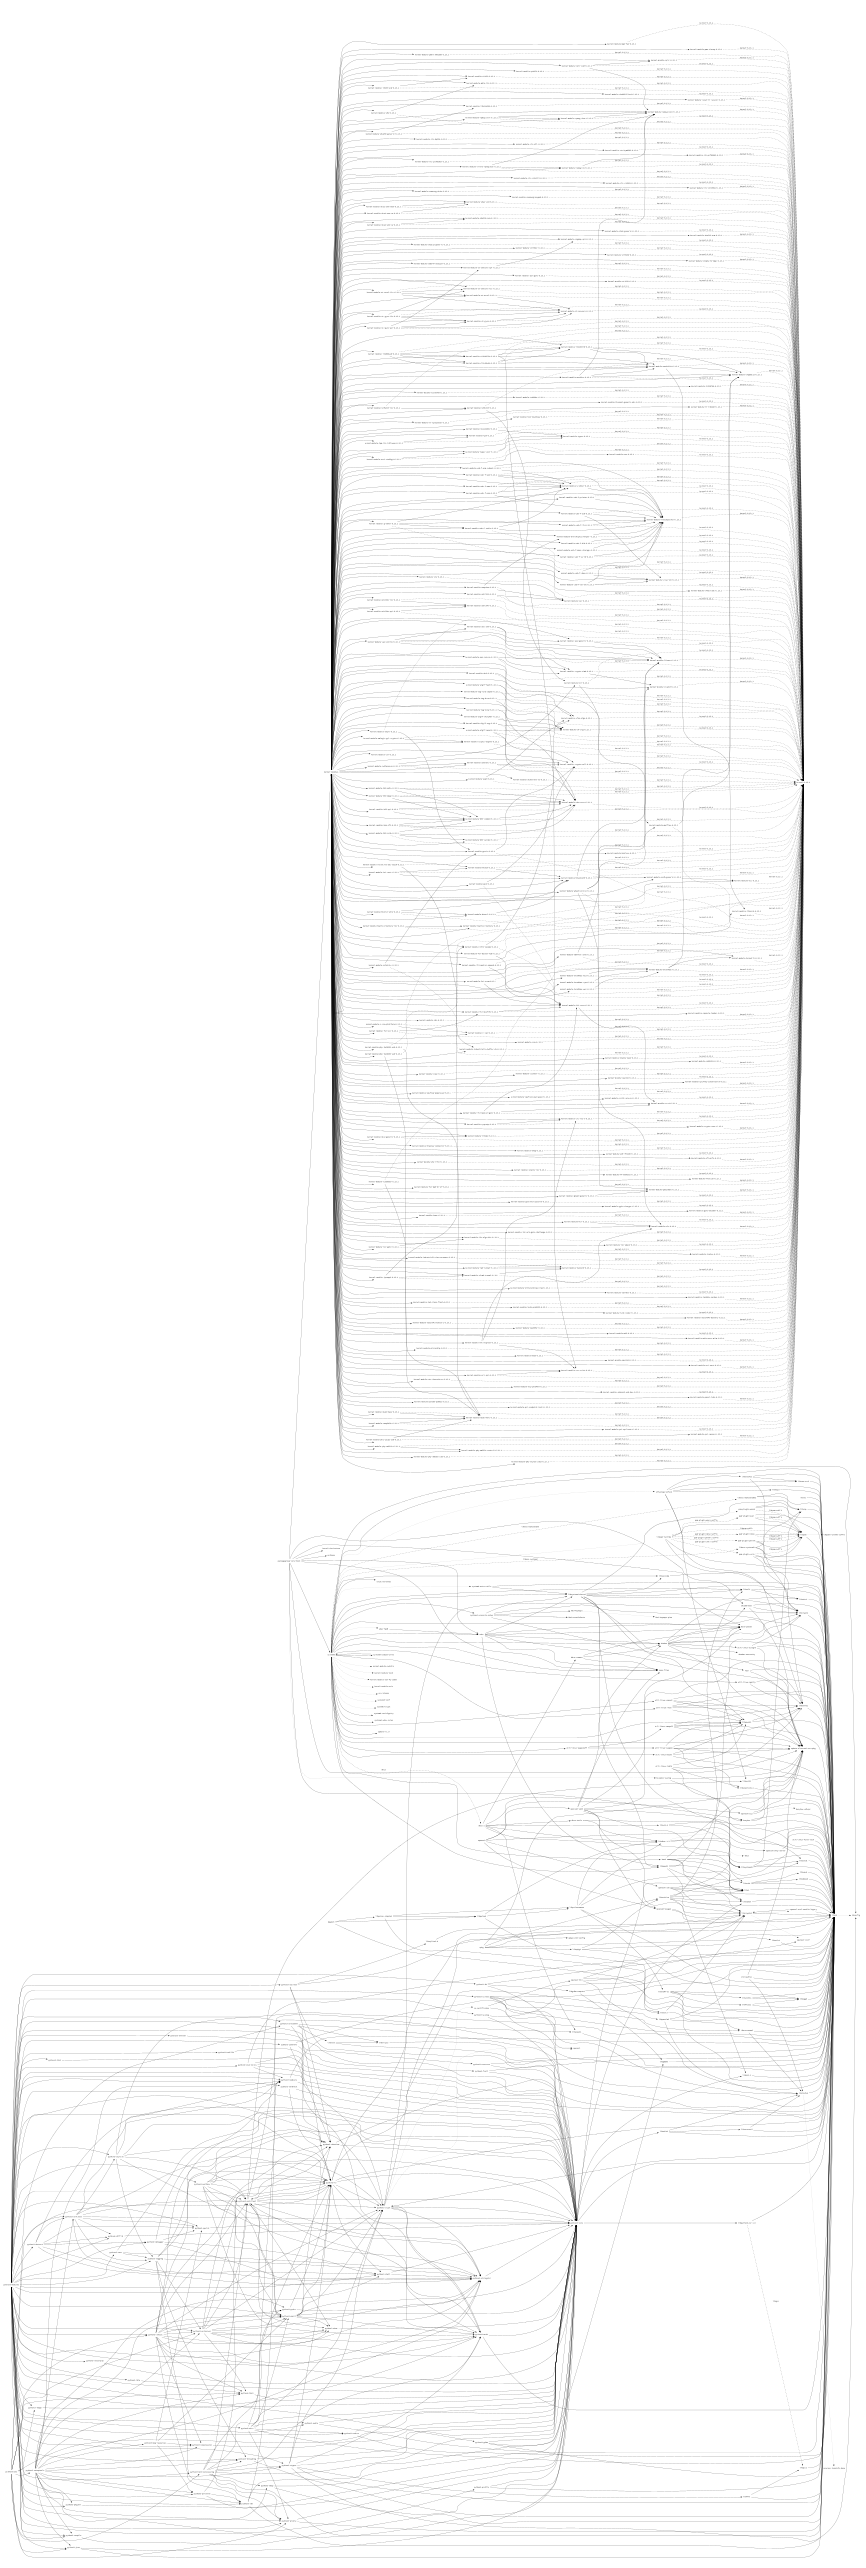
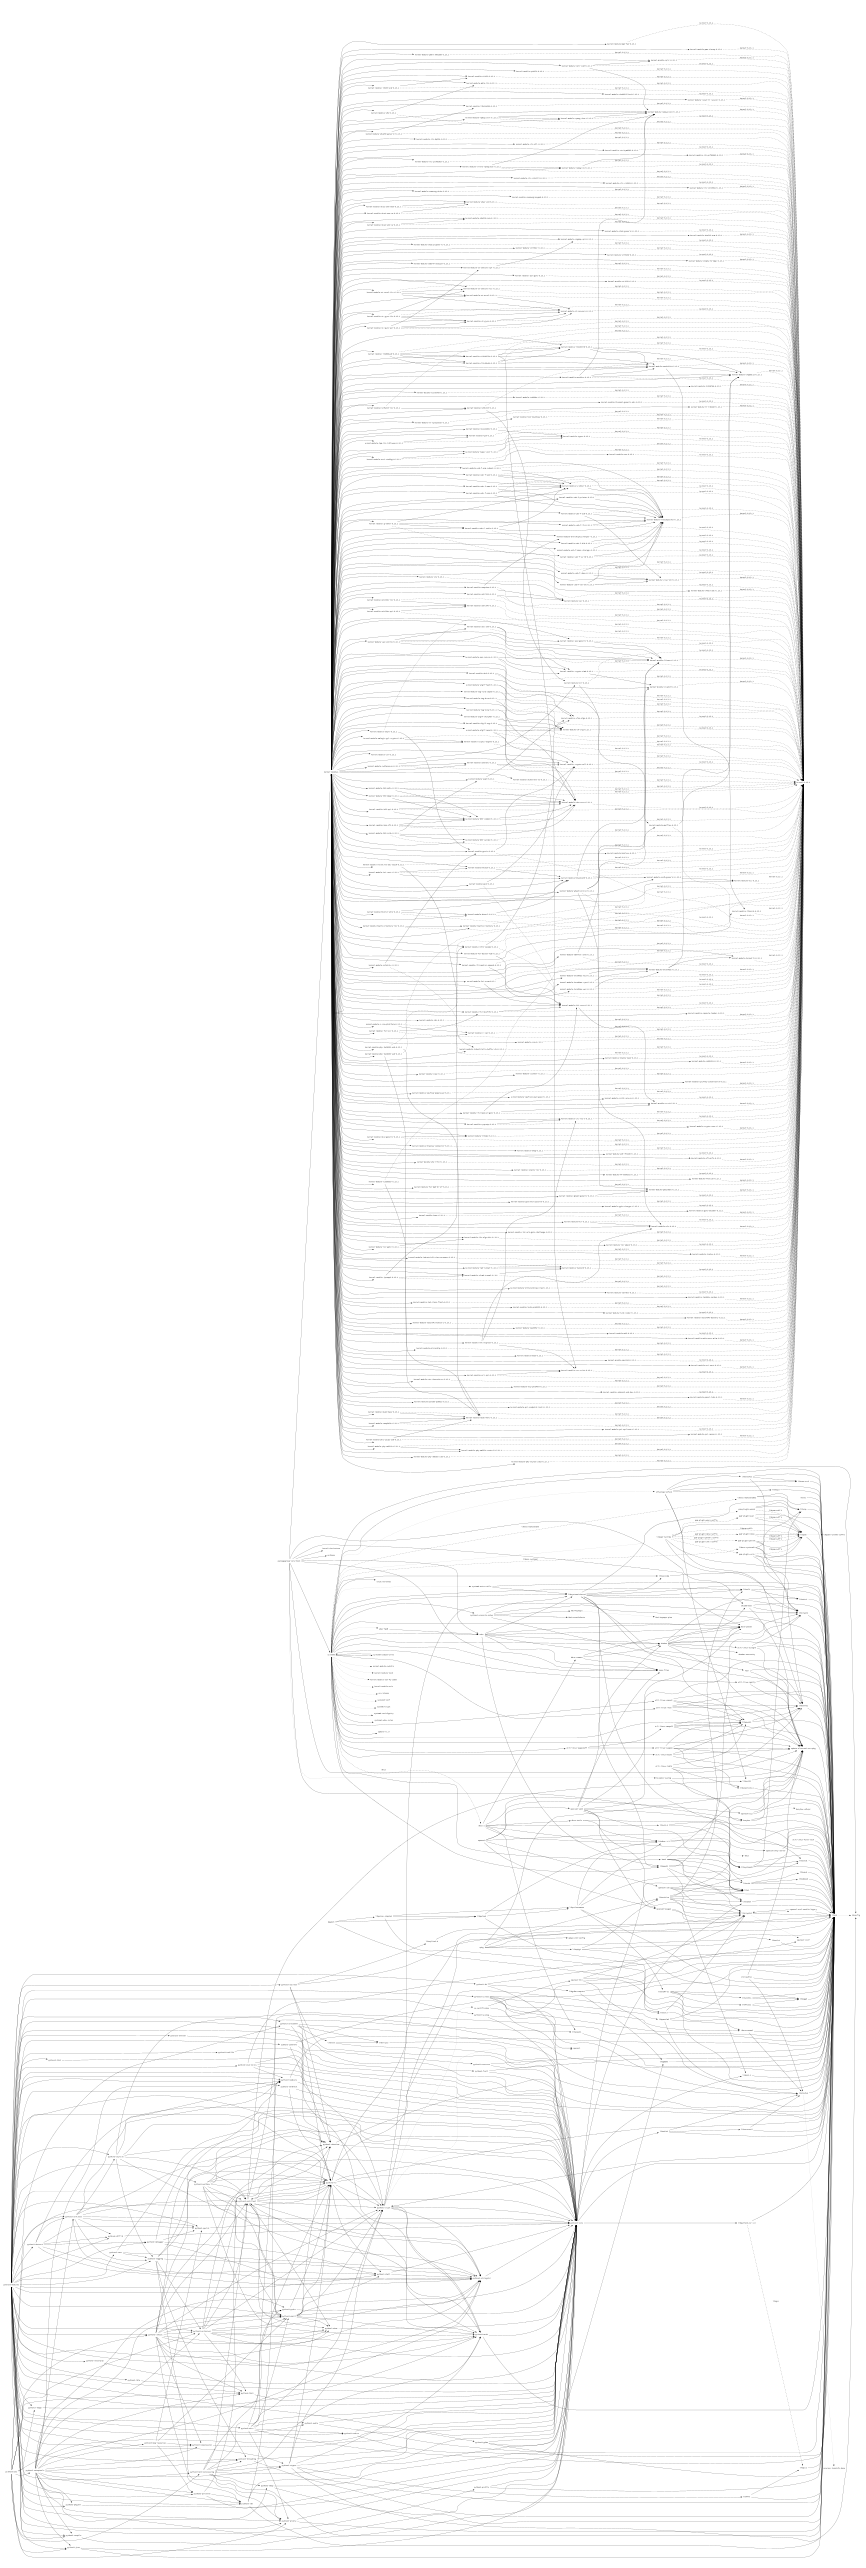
edge "kernel-module-drm-display-helper-6.13.1" -> "kernel-module-libcomposite-6.13.1": now "kernel-module-usb-f-eem-6.13.1" -> "kernel-module-libcomposite-6.13.1"
edge "kernel-module-b53-srab-6.13.1" -> "kernel-module-b53-common-6.13.1": now "kernel-module-b53-srab-6.13.1" -> "kernel-module-esp6-6.13.1"
node "kernel-module-cppi41-6.13.1": removed
